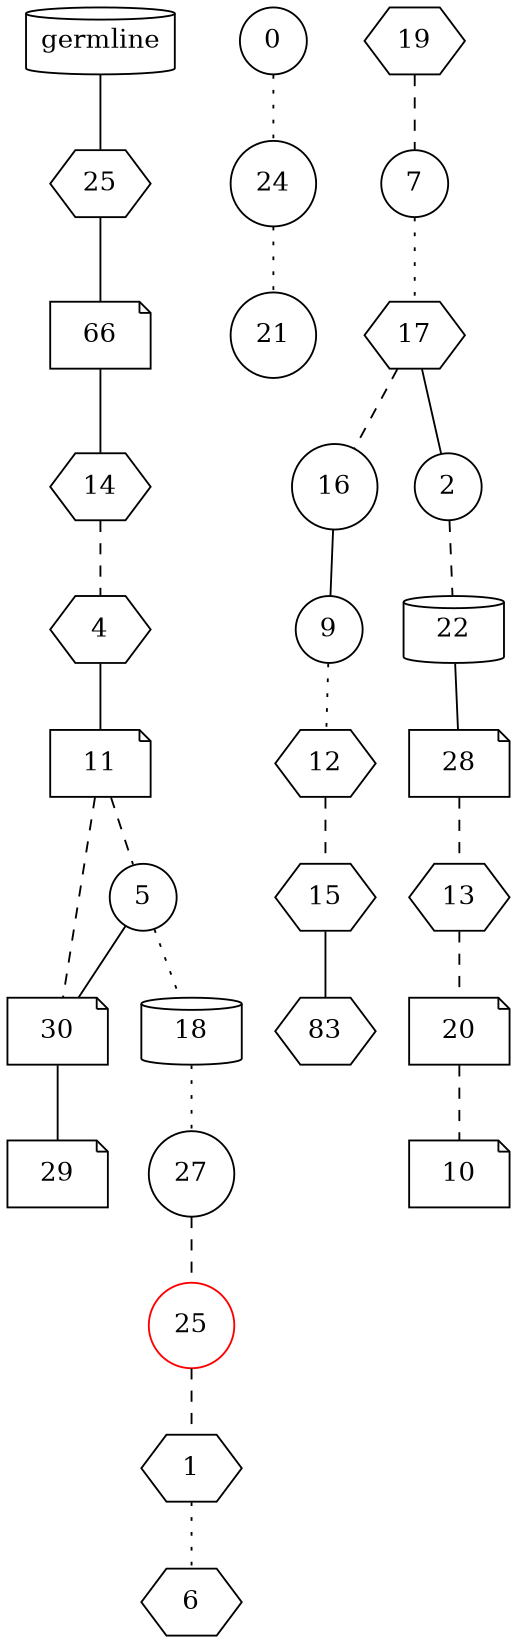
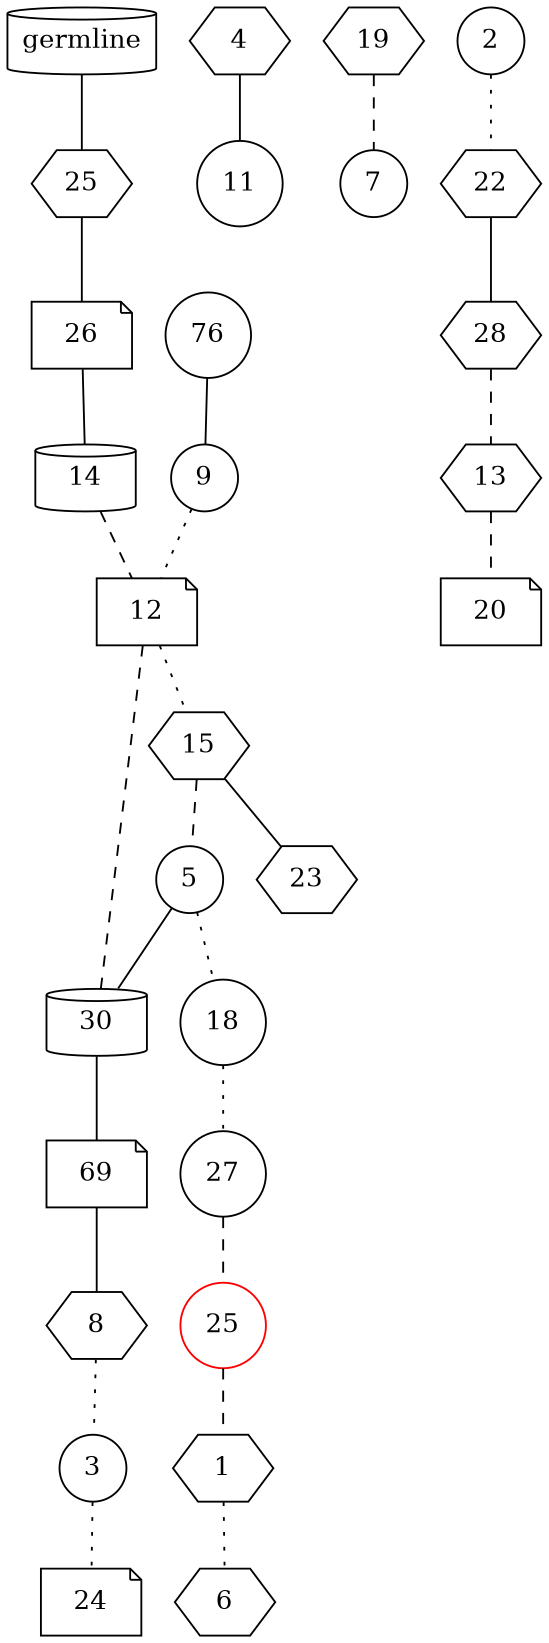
node "0": label "0" -> "3"
node "24": shape circle -> note
node "66": label "66" -> "26"
node "21": removed
node "17": removed
node "14": shape hexagon -> cylinder
node "16": label "16" -> "76"
edge "14" -- "4": now "14" -- "12"
edge "2" -- "22": style dashed -> dotted
node "22": shape cylinder -> hexagon
node "11": shape note -> circle
node "12": shape hexagon -> note
node "28": shape note -> hexagon
edge "11" -- "5": now "15" -- "5"
edge "12" -- "15": style dashed -> dotted
edge "11" -- "30": now "12" -- "30"
node "30": shape note -> cylinder
node "18": shape cylinder -> circle
node "83": label "83" -> "23"
node "29": label "29" -> "69"
node "10": removed
node "8": added
